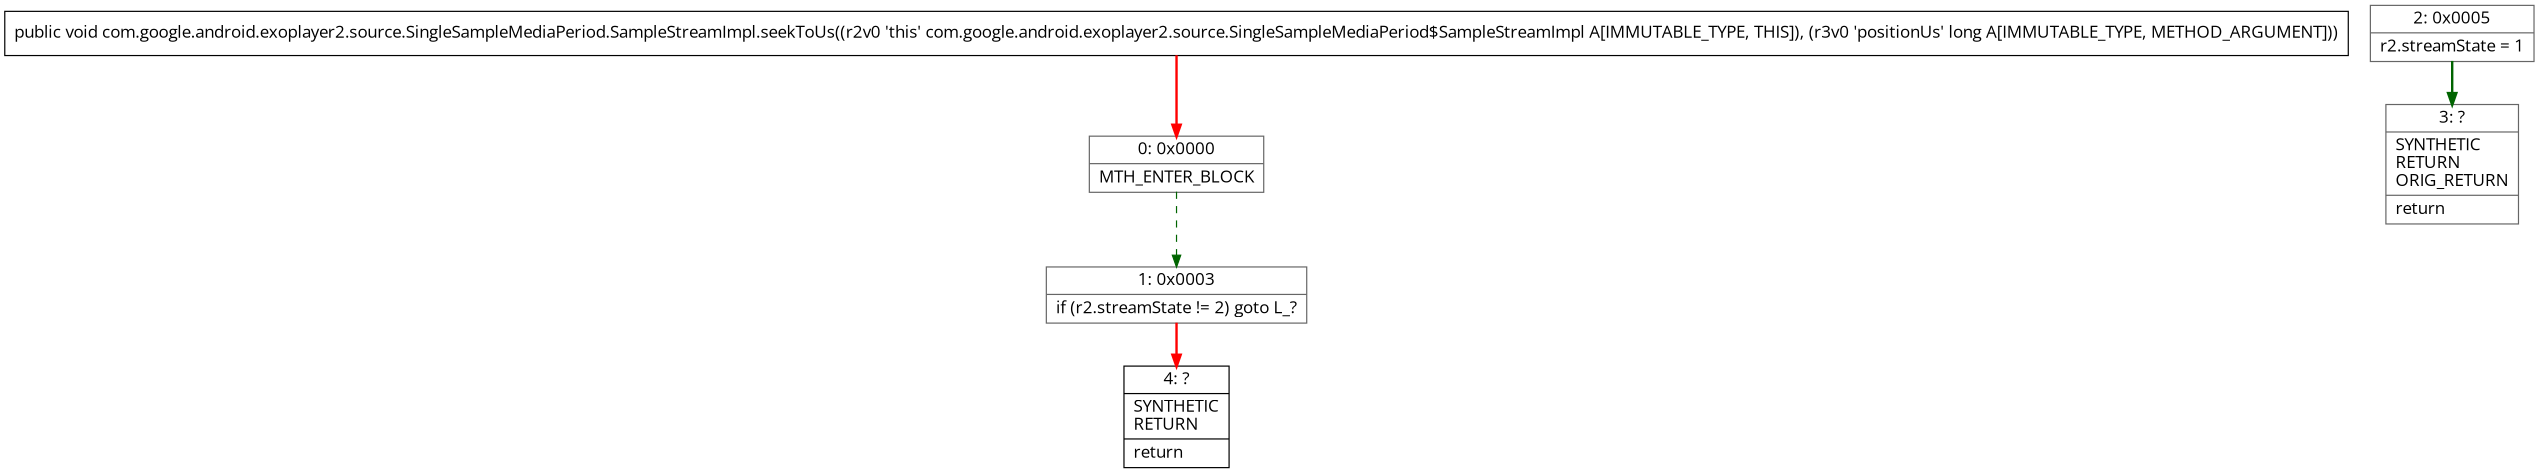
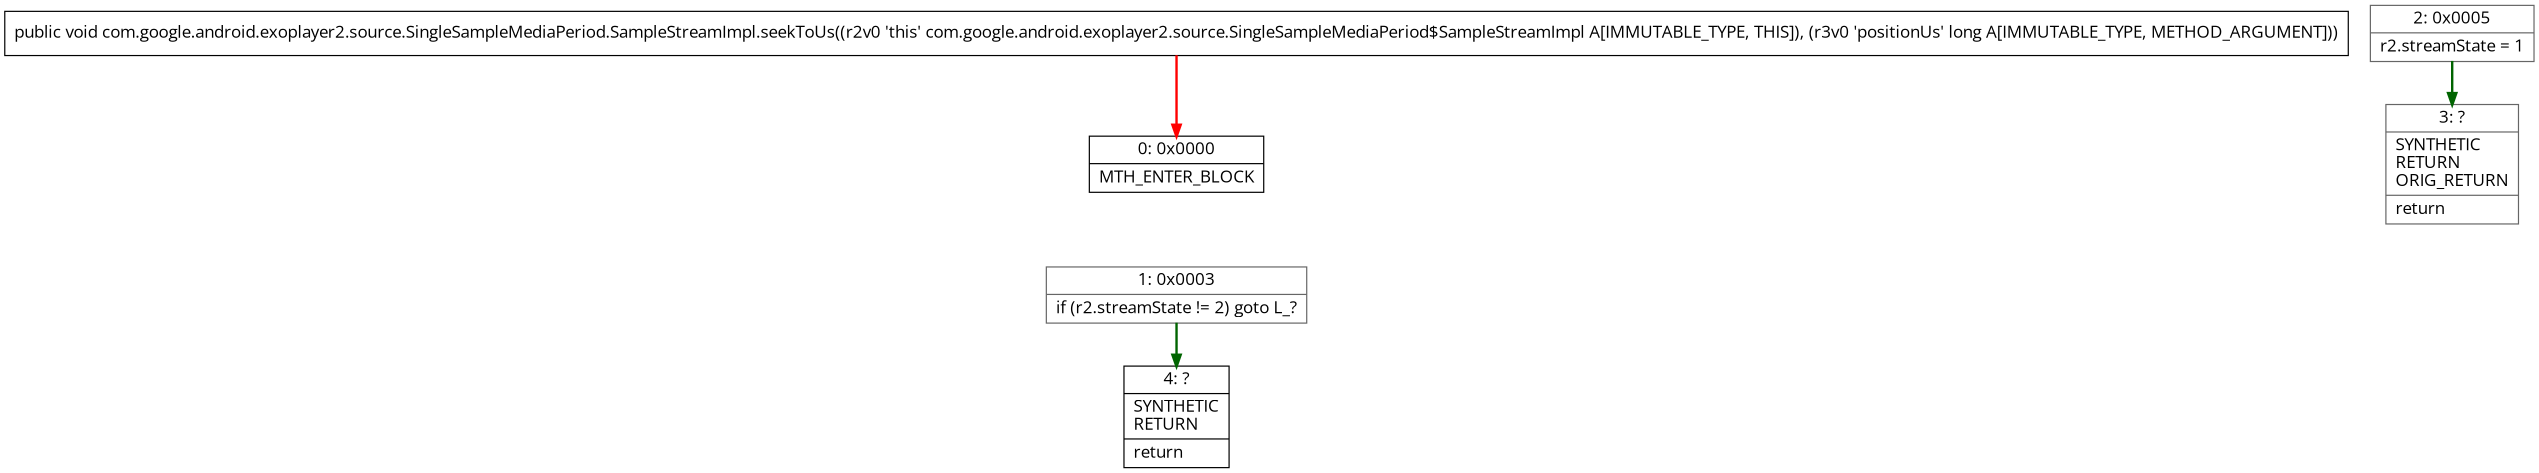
node "0: 0x0000": color gray40 -> black
edge "0: 0x0000" -> "1: 0x0003": removed
edge "1: 0x0003" -> "4: ?": color red -> darkgreen
